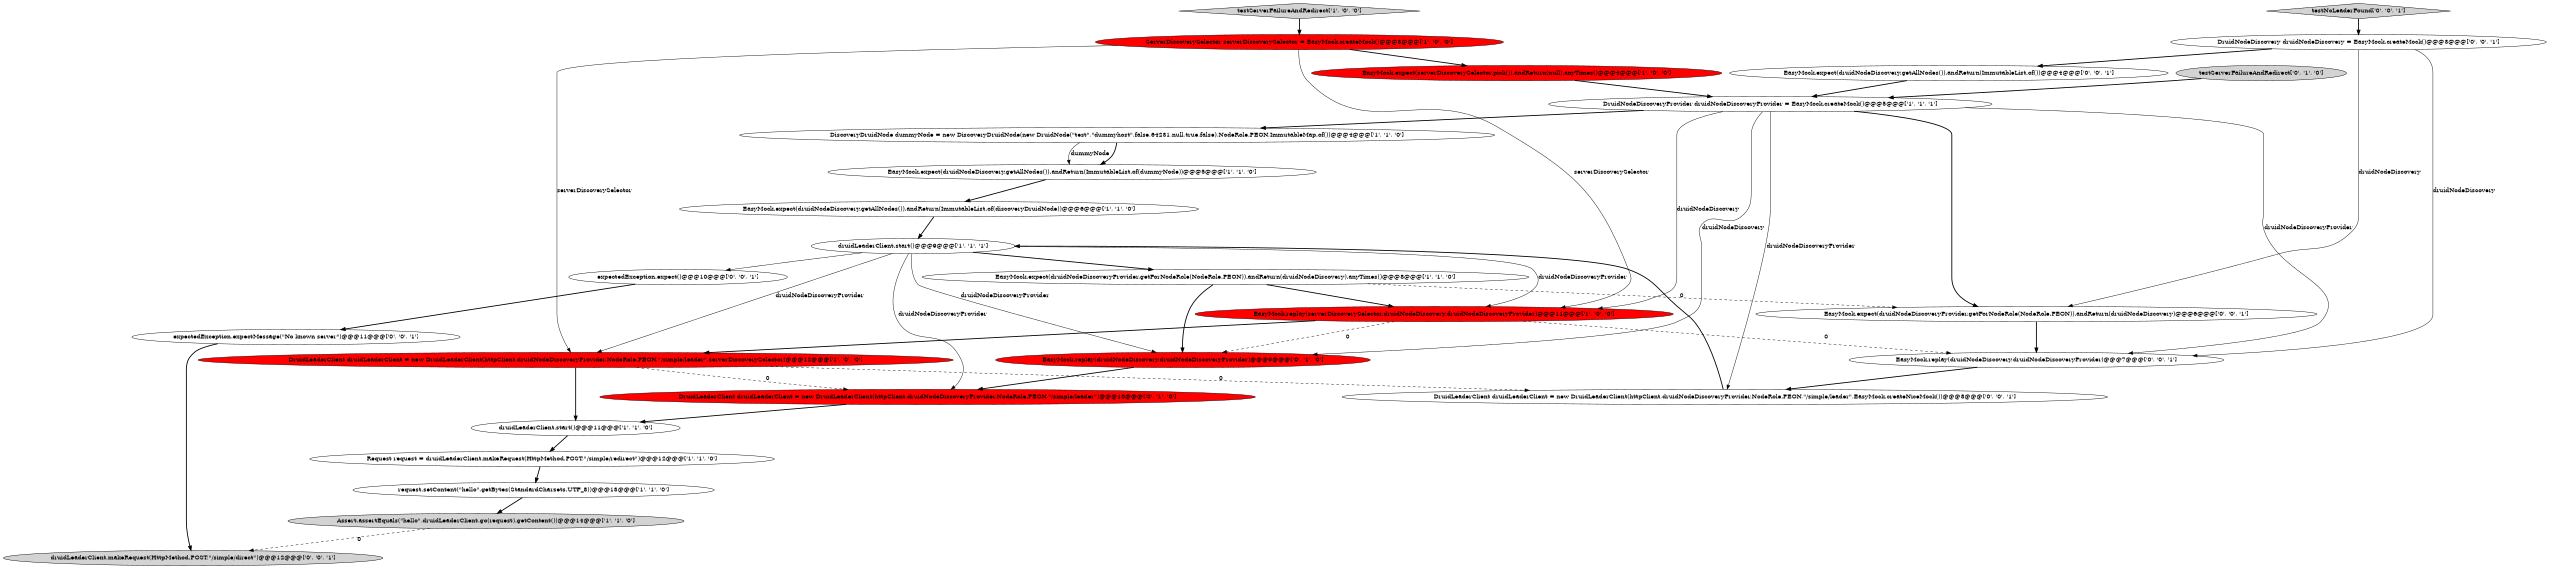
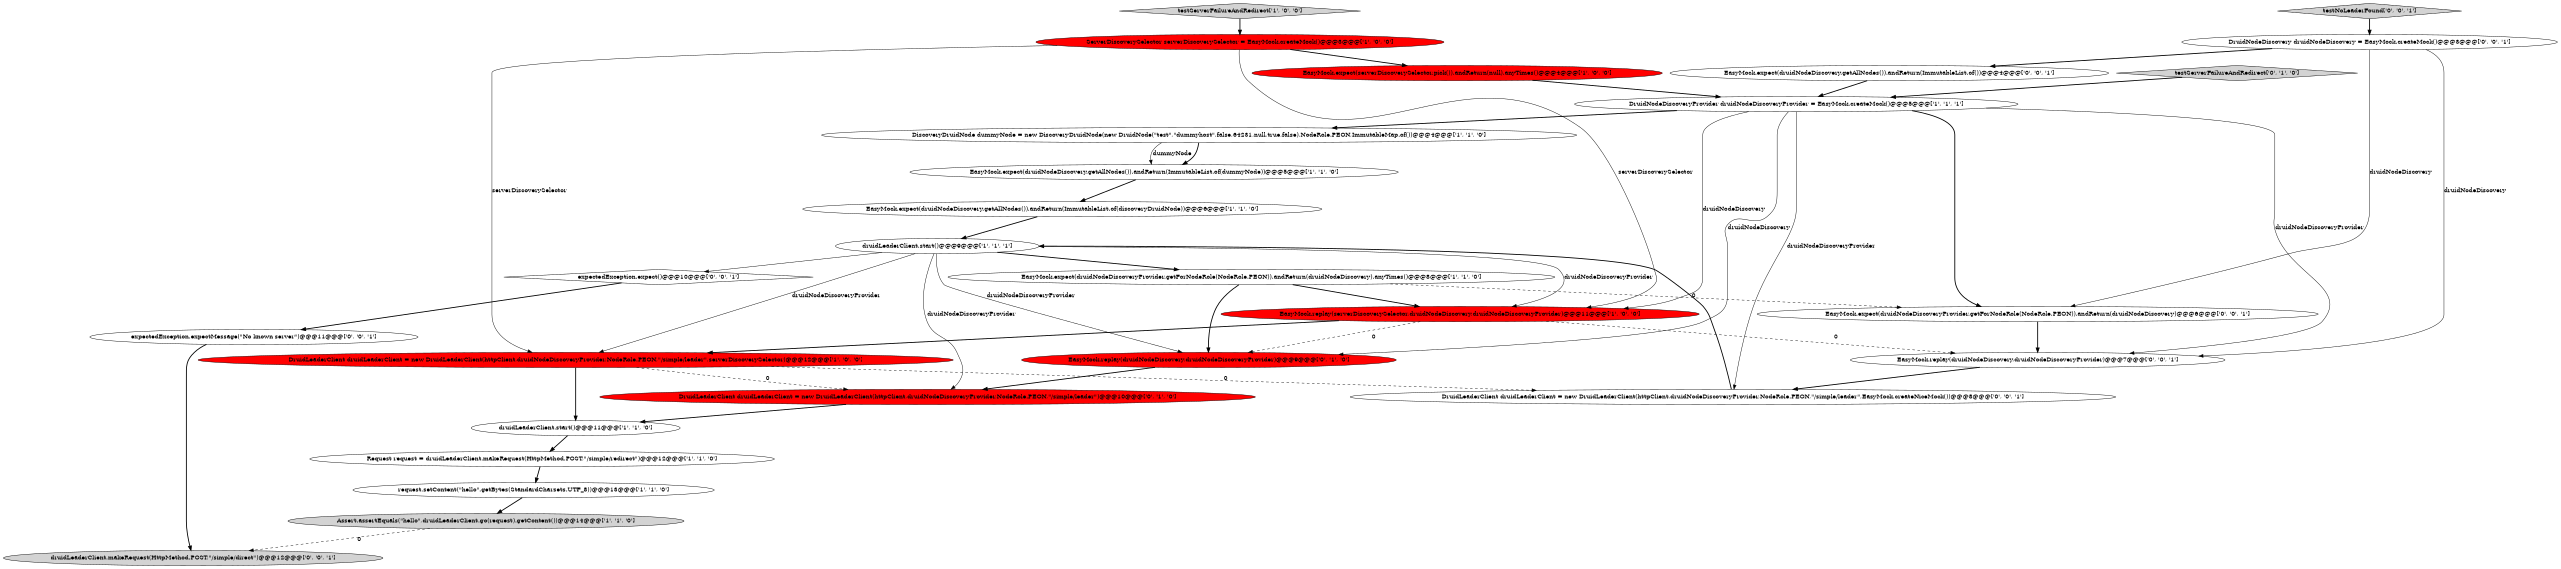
node "testServerFailureAndRedirect['0', '1', '0']": shape ellipse -> diamond
node "expectedException.expect()@@@10@@@['0', '0', '1']": shape ellipse -> diamond
